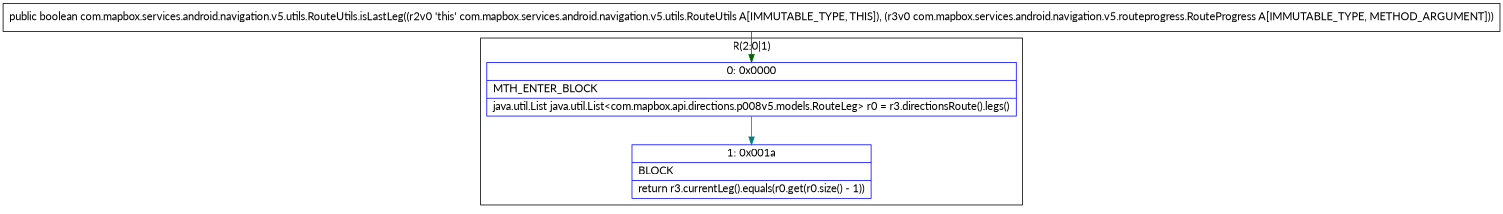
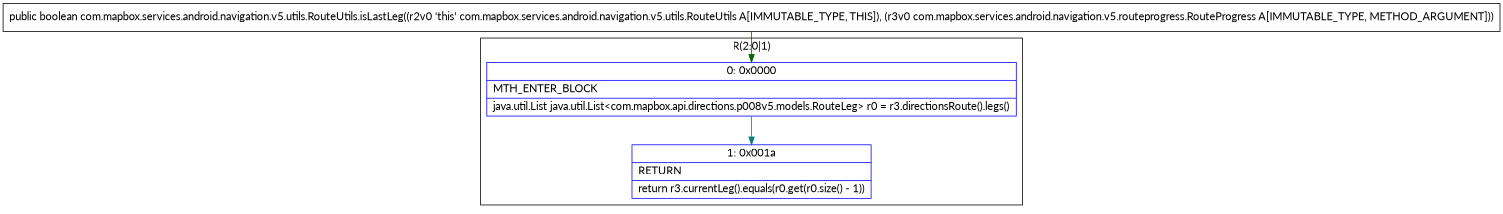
node "1: 0x001a": text "BLOCK" -> "RETURN"
